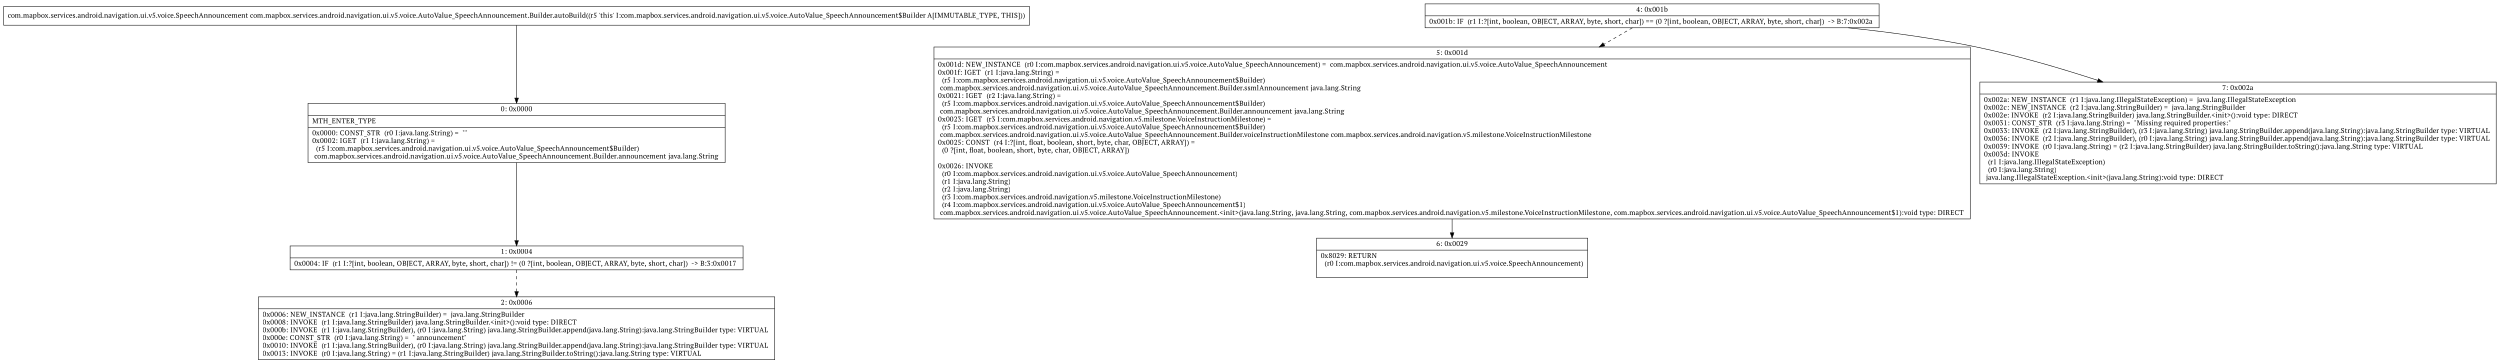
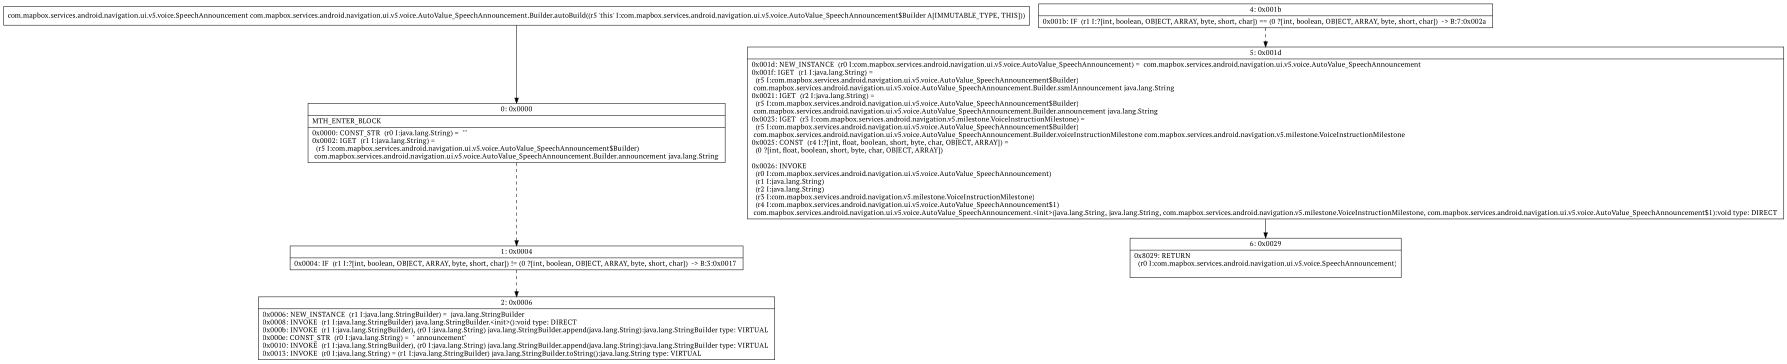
node "0: 0x0000": text "MTH_ENTER_TYPE" -> "MTH_ENTER_BLOCK"
node "7: 0x002a": removed
edge "0: 0x0000" -> "1: 0x0004": style solid -> dashed
